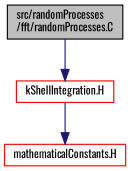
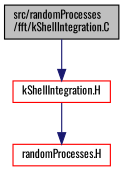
node "src/randomProcesses /fft/randomProcesses.C": label "src/randomProcesses /fft/randomProcesses.C" -> "src/randomProcesses /fft/kShellIntegration.C"
node "mathematicalConstants.H": label "mathematicalConstants.H" -> "randomProcesses.H"
